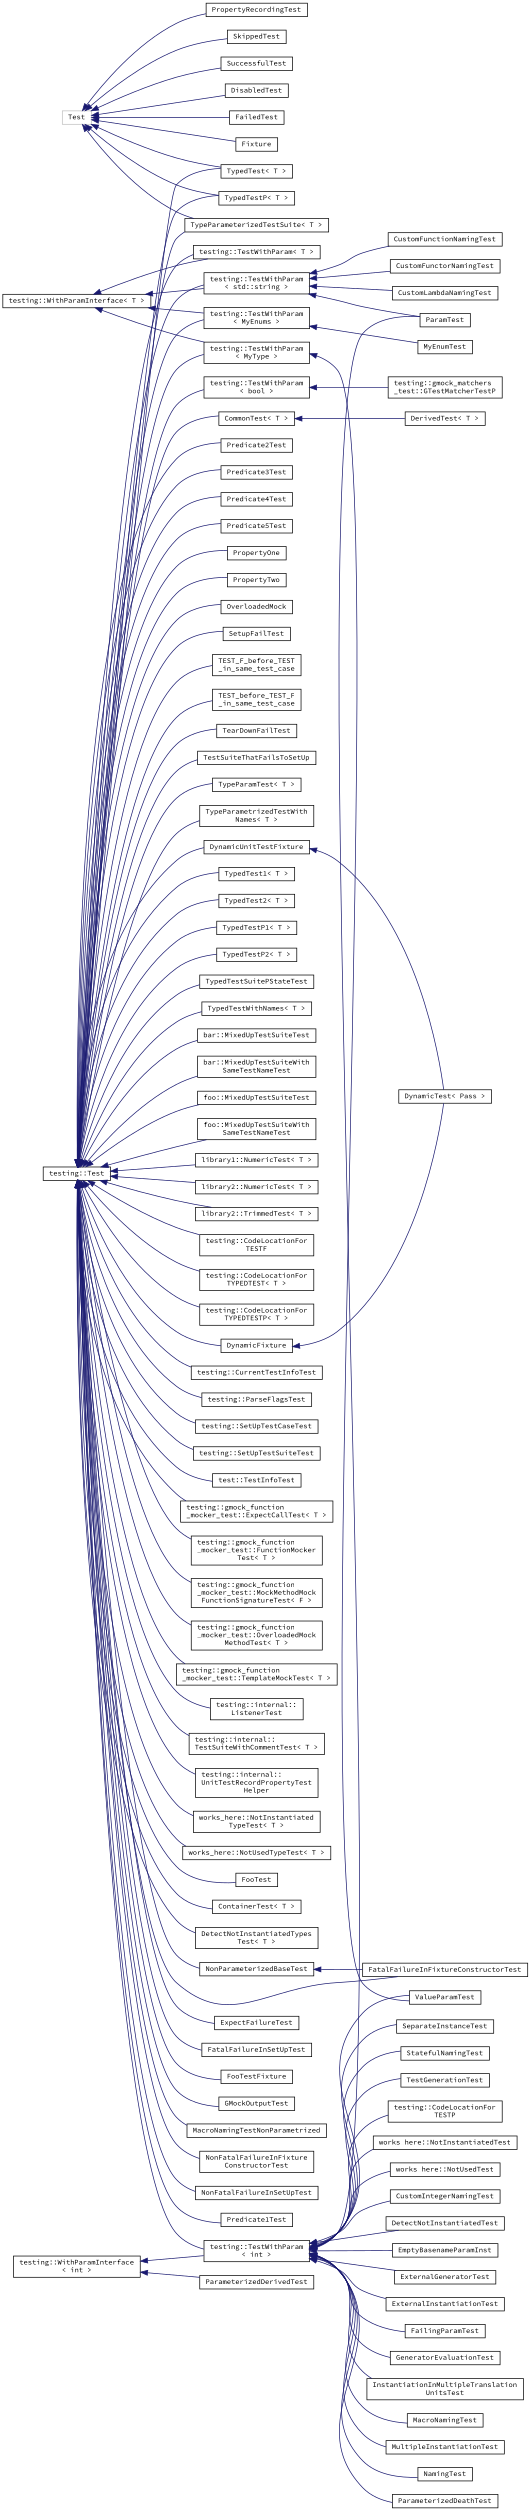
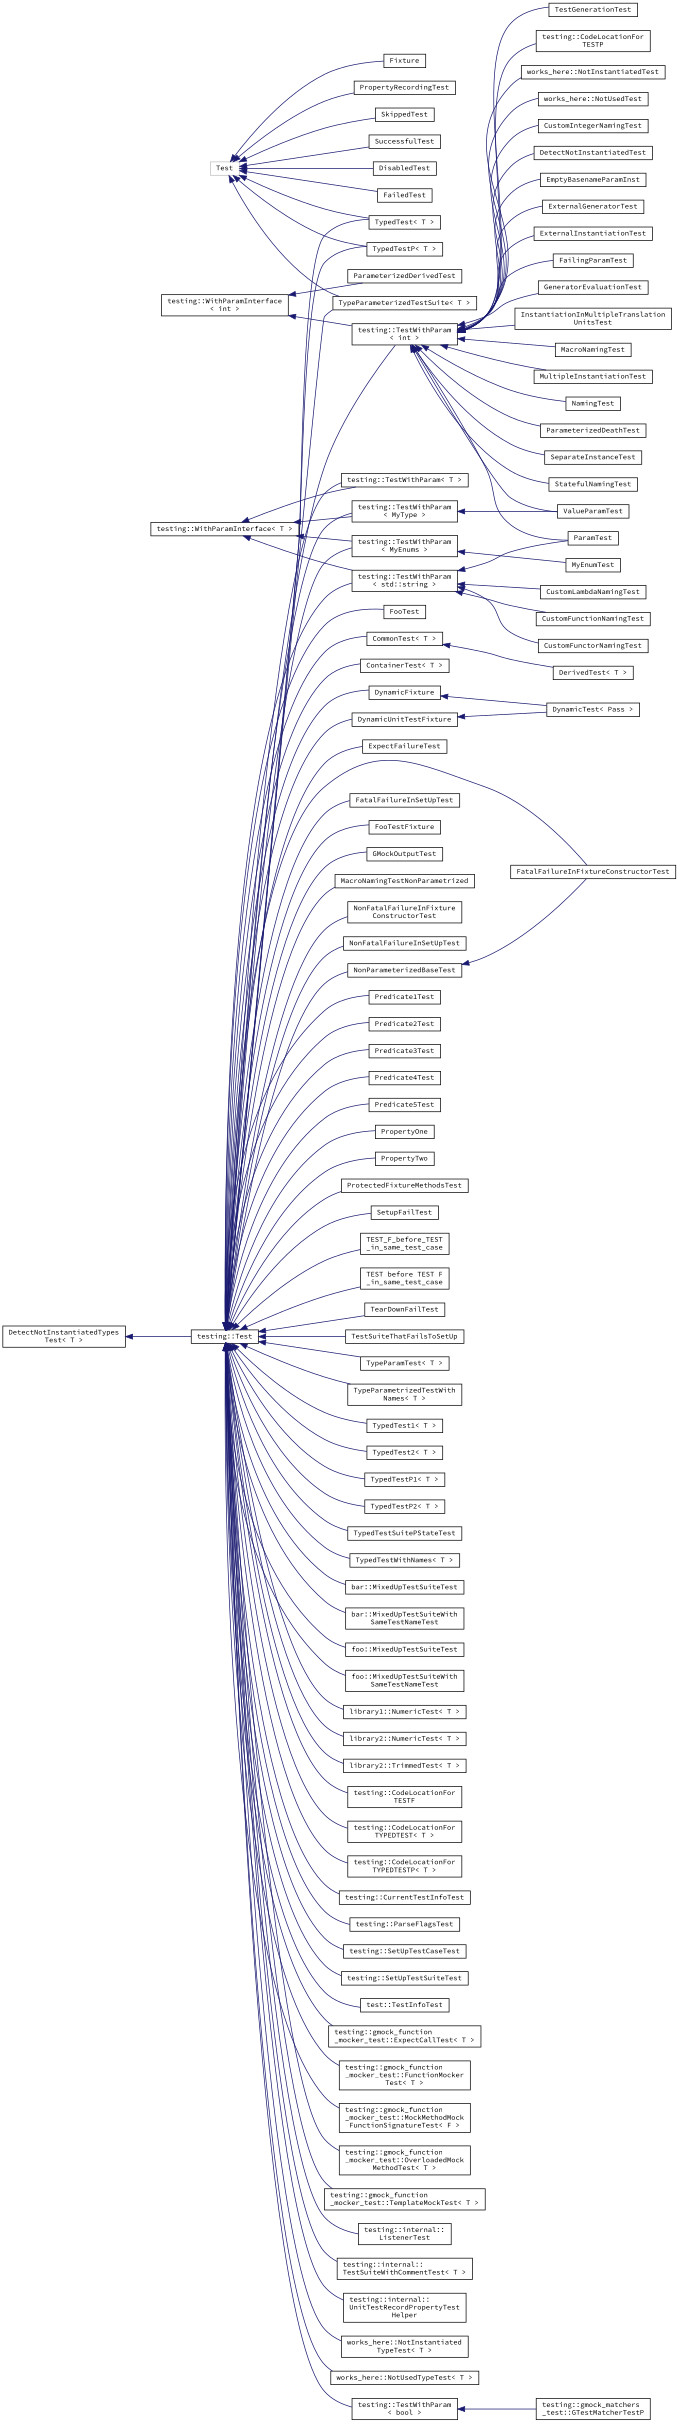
node "OverloadedMock": label "OverloadedMock" -> "ProtectedFixtureMethodsTest"
edge "DetectNotInstantiatedTypes Test< T >" -> "testing::Test": reversed
